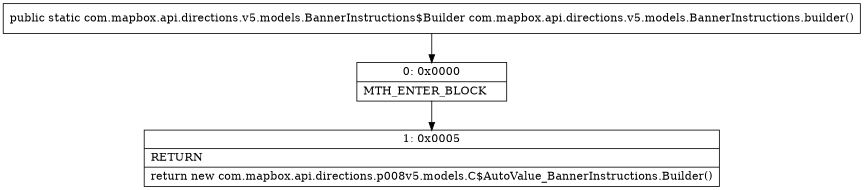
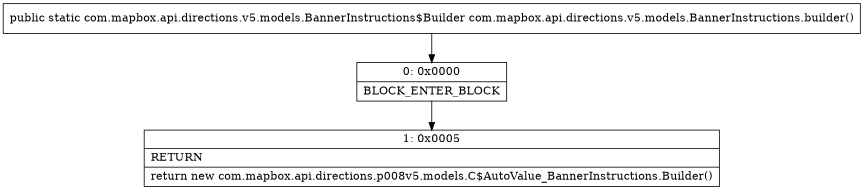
node "0: 0x0000": text "MTH_ENTER_BLOCK" -> "BLOCK_ENTER_BLOCK"
